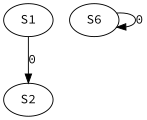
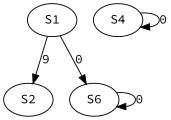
node "S4": added
edge "S1" -> "S6": added, label "0"
edge "S1" -> "S2": label "0" -> "9"
